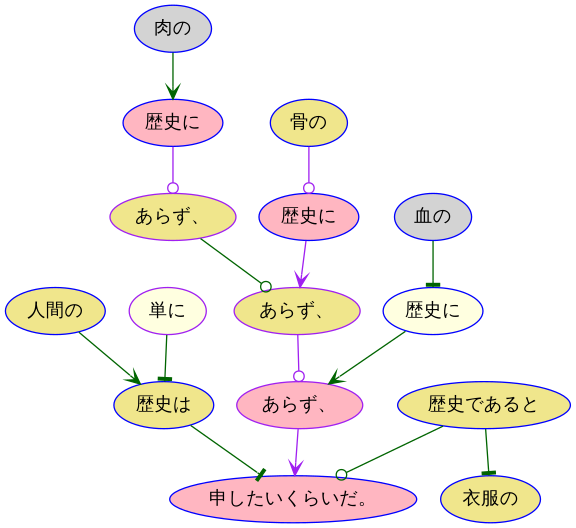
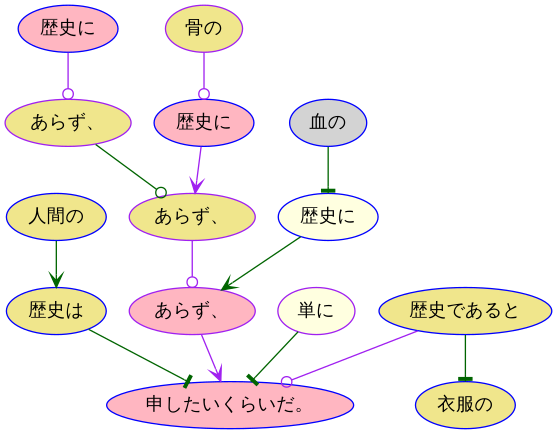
node "肉の": removed
node "骨の": color blue -> purple
edge "単に" -> "歴史は": now "単に" -> "申したいくらいだ。"
edge "歴史であると" -> "申したいくらいだ。": color darkgreen -> purple
